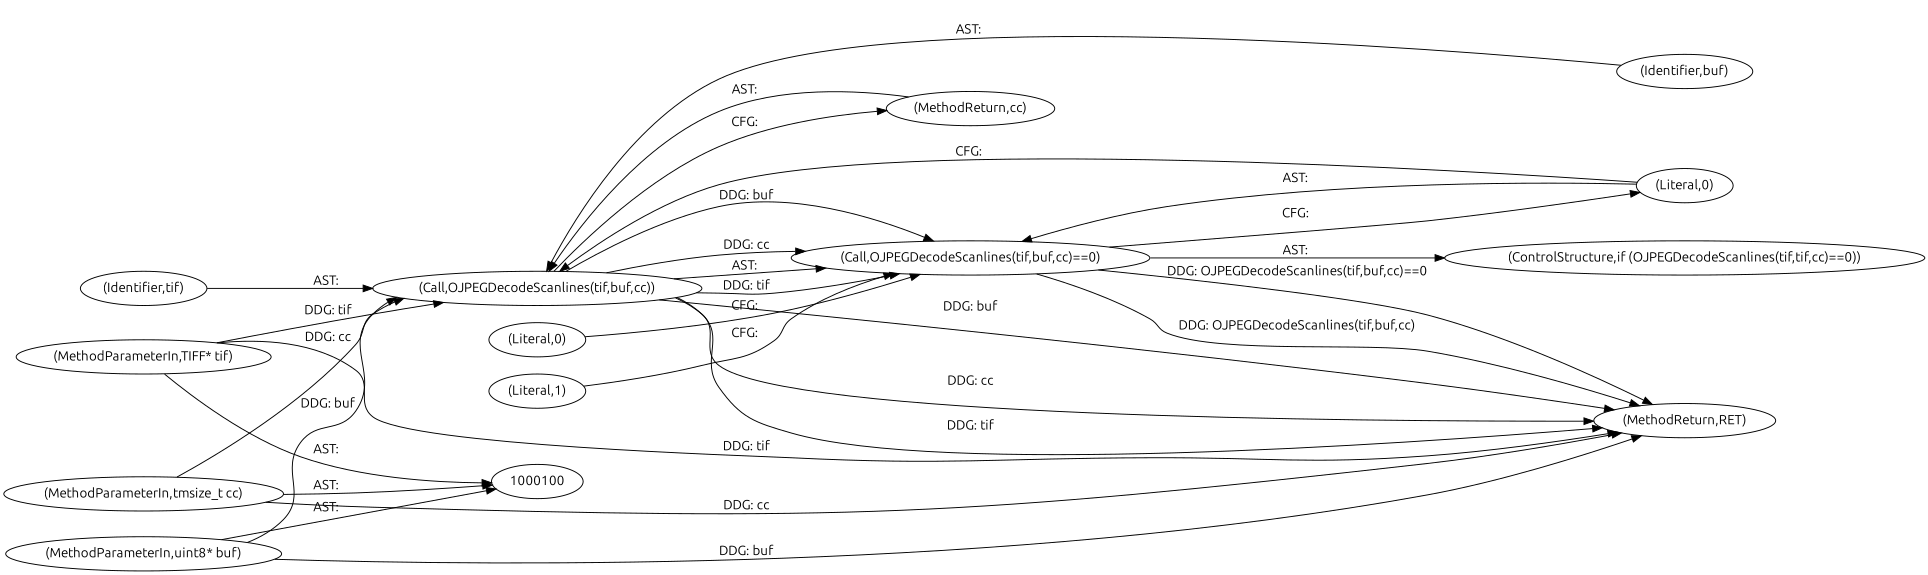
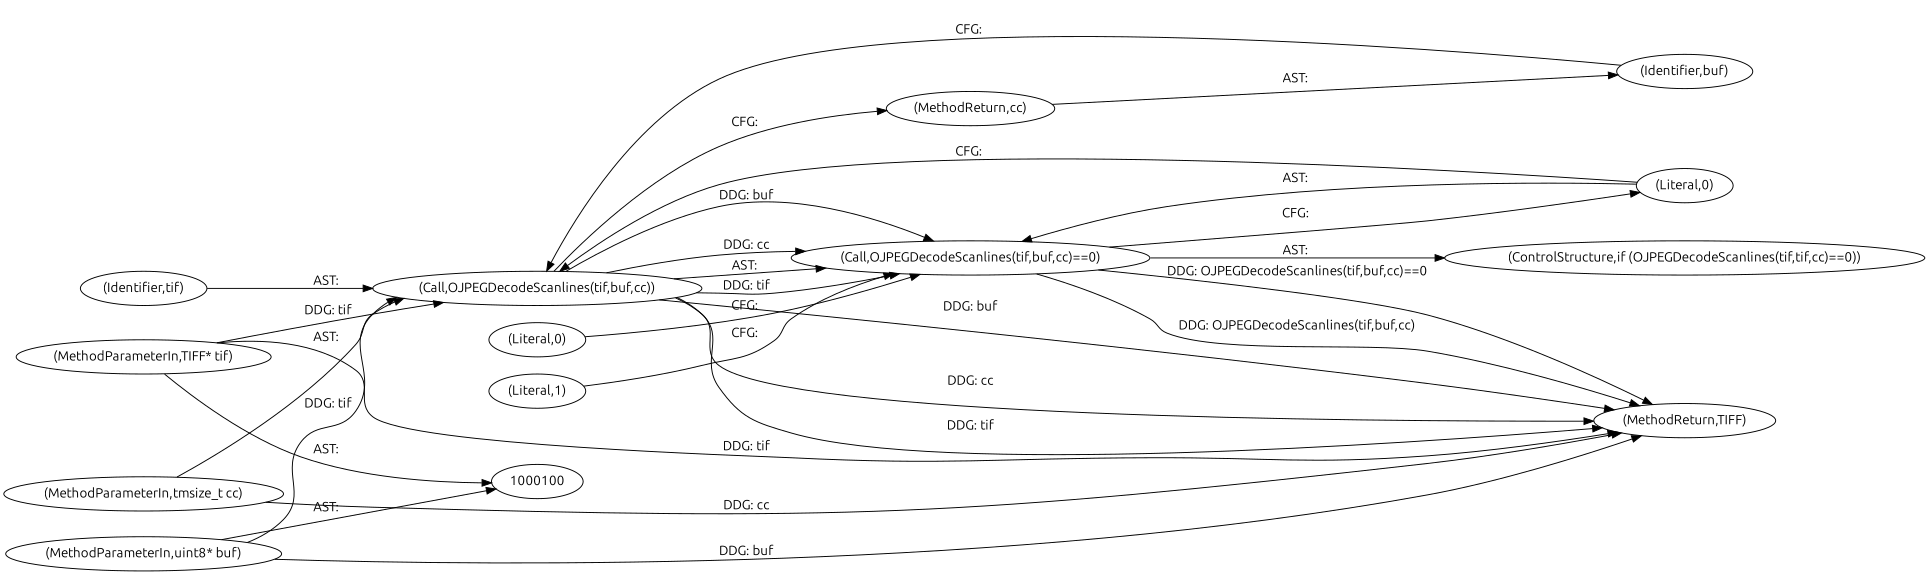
edge "(Identifier,buf)" -> "(Call,OJPEGDecodeScanlines(tif,buf,cc))": label "AST: " -> "CFG: "
edge "(MethodReturn,cc)" -> "(Call,OJPEGDecodeScanlines(tif,buf,cc))": now "(MethodReturn,cc)" -> "(Identifier,buf)"
edge "(MethodParameterIn,tmsize_t cc)" -> "(Call,OJPEGDecodeScanlines(tif,buf,cc))": label "DDG: cc" -> "AST: "
edge "(MethodParameterIn,uint8* buf)" -> "(Call,OJPEGDecodeScanlines(tif,buf,cc))": label "DDG: buf" -> "DDG: tif"
node "(MethodReturn,RET)": label "(MethodReturn,RET)" -> "(MethodReturn,TIFF)"
edge "(MethodParameterIn,tmsize_t cc)" -> "1000100": removed, label "AST:"
